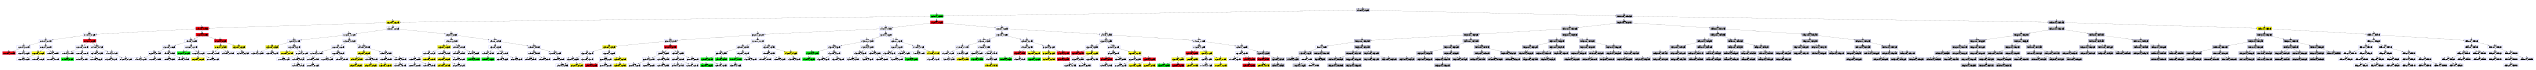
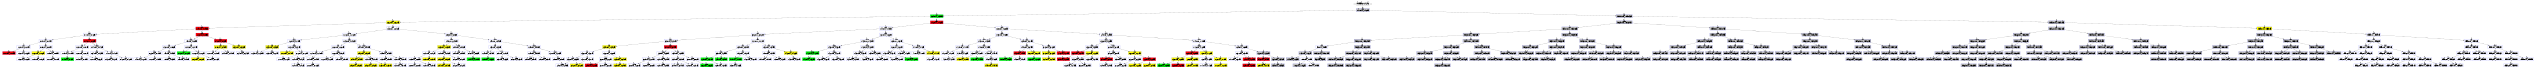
node "vad_fffffa8002046da8": added
